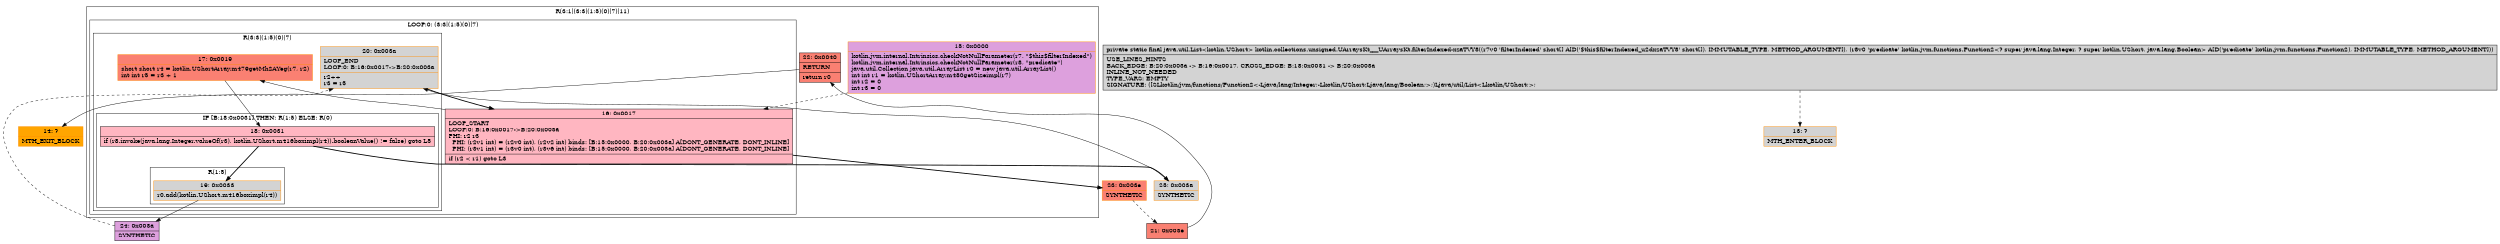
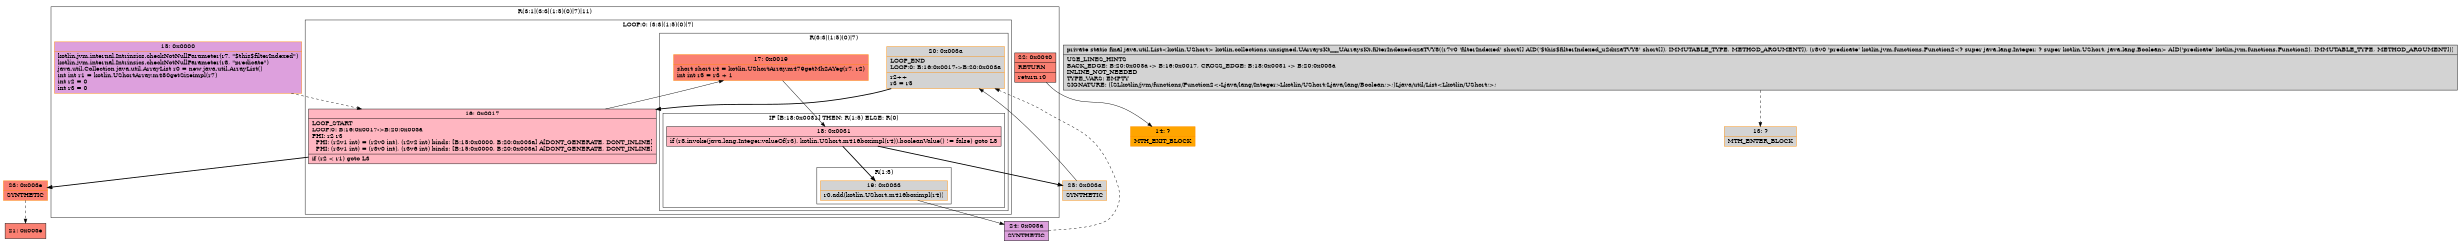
edge "21: 0x003e" -> "22: 0x0040": removed
